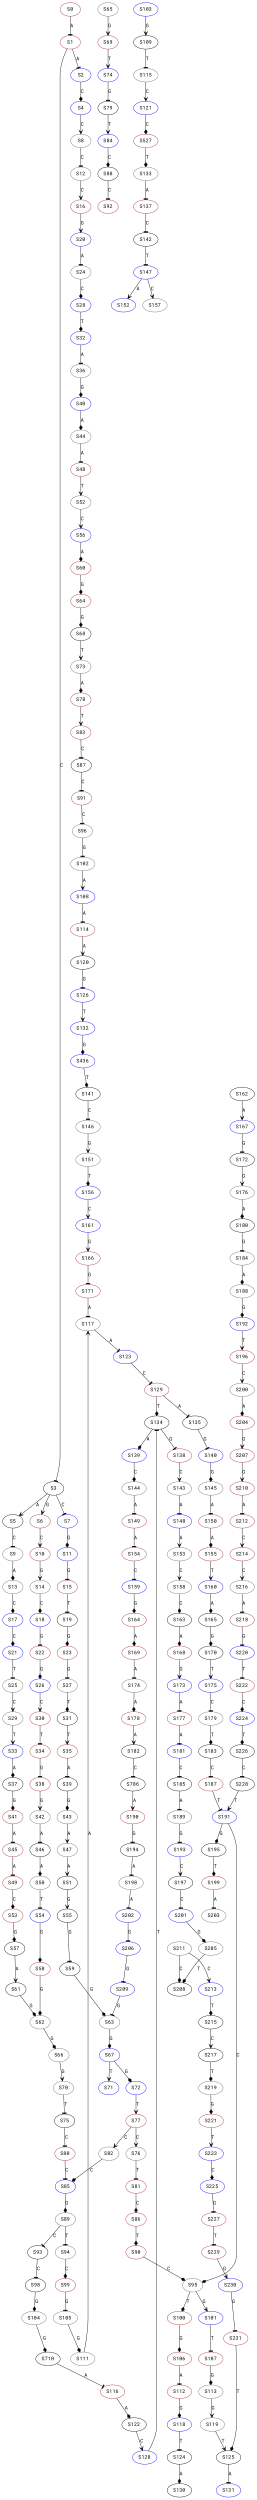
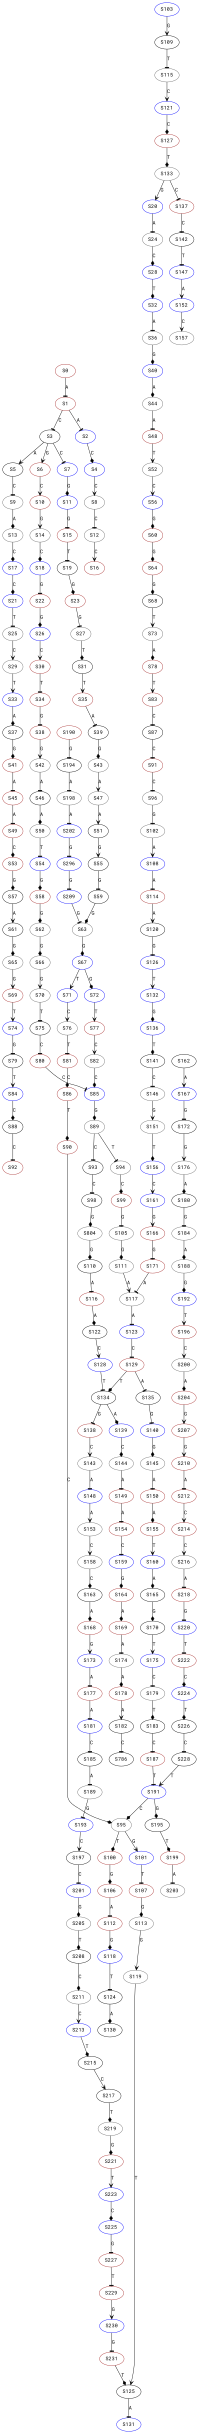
node "S527": label "S527" -> "S127"
edge "S133" -> "S137": label "A" -> "C"
edge "S16" -> "S20": now "S133" -> "S20"
edge "S147" -> "S157": now "S152" -> "S157"
edge "S56" -> "S60": label "A" -> "G"
node "S436": label "S436" -> "S136"
edge "S786" -> "S190": removed, label "A"
node "S206": label "S206" -> "S296"
edge "S211" -> "S208": reversed
edge "S61" -> "S62": now "S61" -> "S65"
edge "S77" -> "S76": now "S71" -> "S76"
node "S104": label "S104" -> "S804"
node "S710": label "S710" -> "S110"
